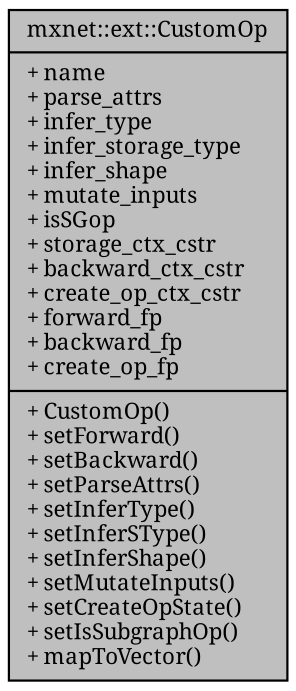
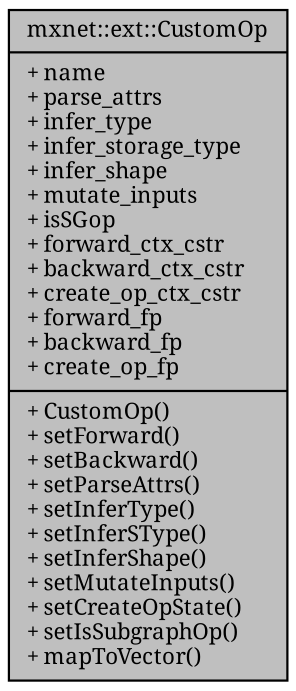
node "mxnet::ext::CustomOp": text "+ storage_ctx_cstr" -> "+ forward_ctx_cstr"
